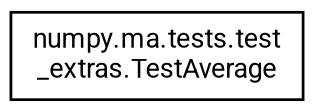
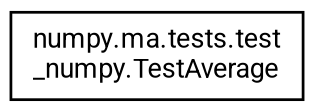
node "numpy.ma.tests.test _extras.TestAverage": label "numpy.ma.tests.test _extras.TestAverage" -> "numpy.ma.tests.test _numpy.TestAverage"
